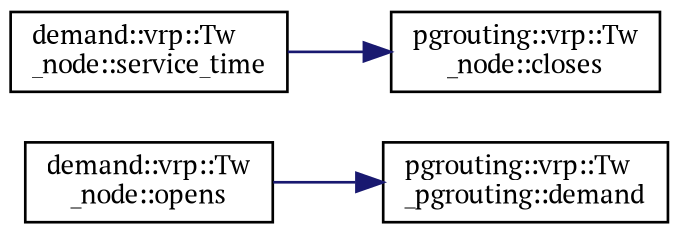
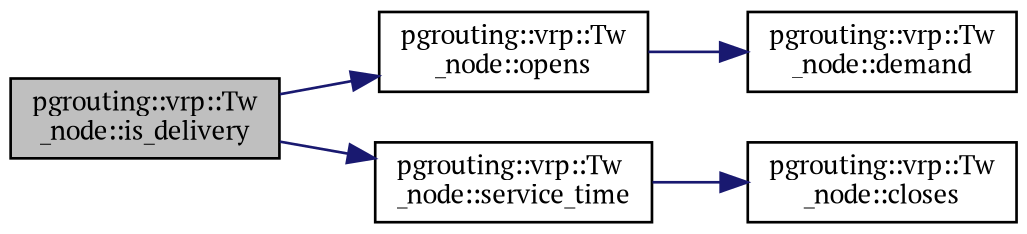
node "demand::vrp::Tw _node::service_time": label "demand::vrp::Tw _node::service_time" -> "pgrouting::vrp::Tw _node::service_time"
node "pgrouting::vrp::Tw _node::is_delivery": added
node "demand::vrp::Tw _node::opens": label "demand::vrp::Tw _node::opens" -> "pgrouting::vrp::Tw _node::opens"
node "pgrouting::vrp::Tw _pgrouting::demand": label "pgrouting::vrp::Tw _pgrouting::demand" -> "pgrouting::vrp::Tw _node::demand"
